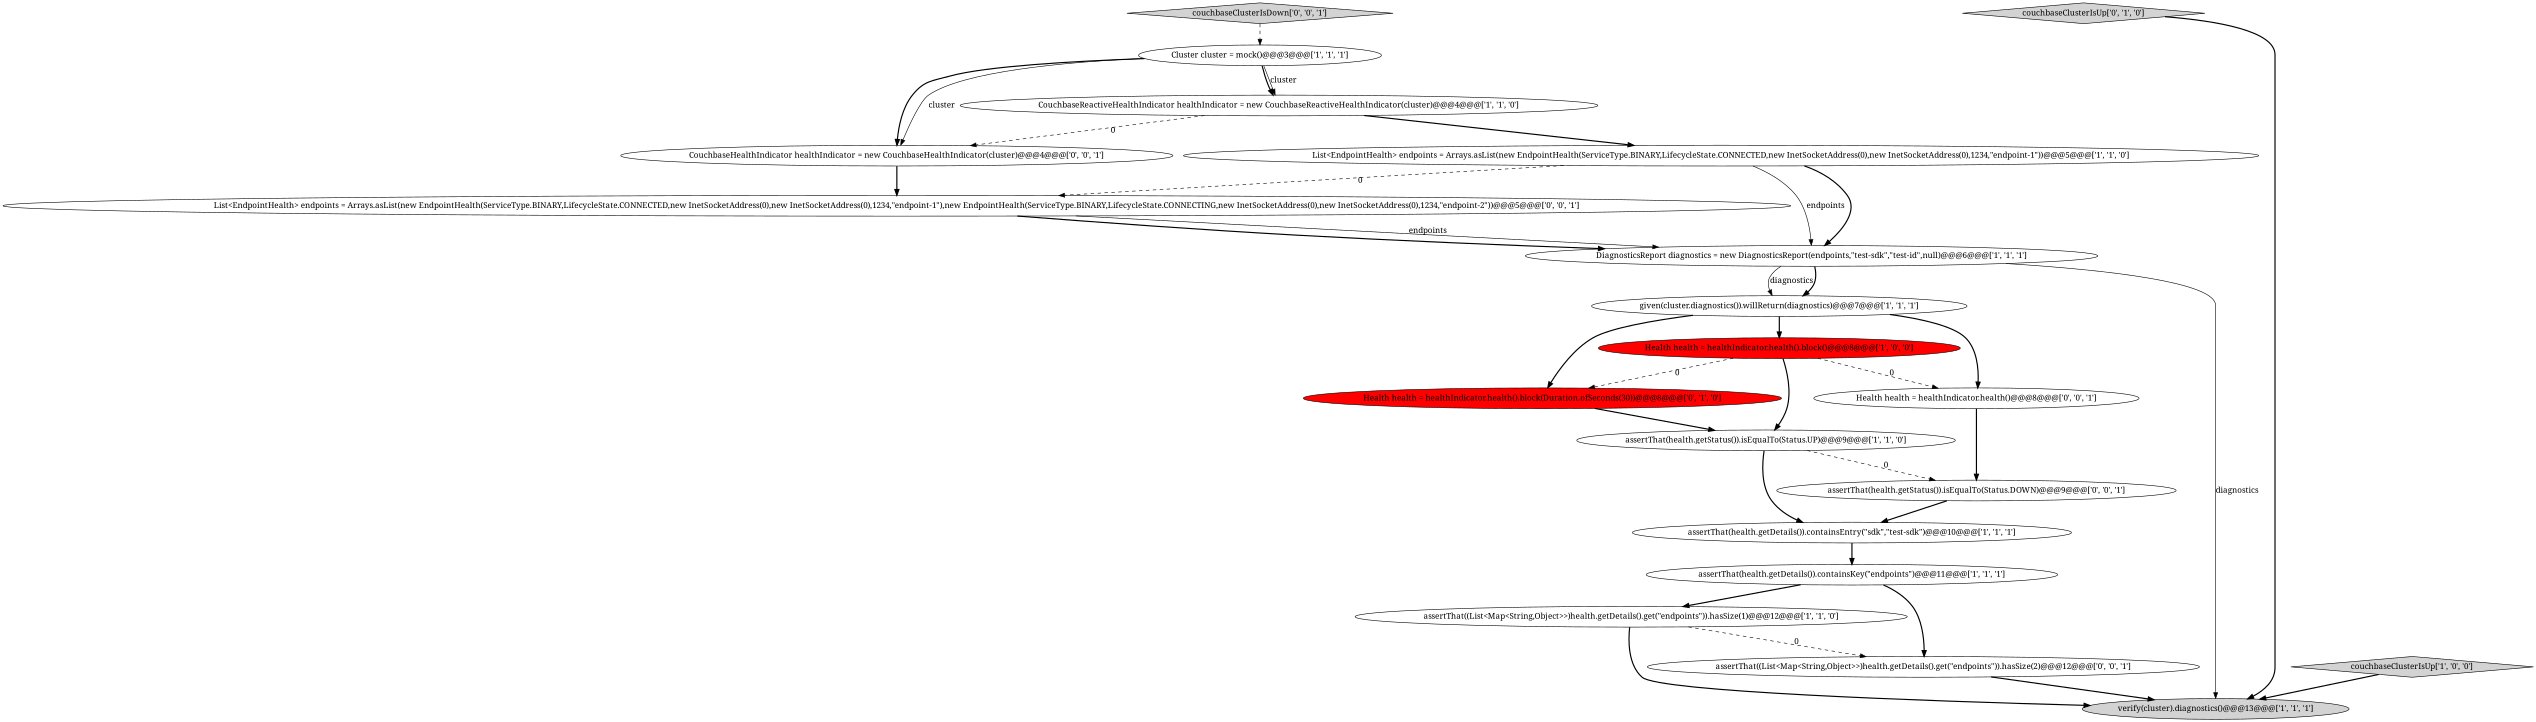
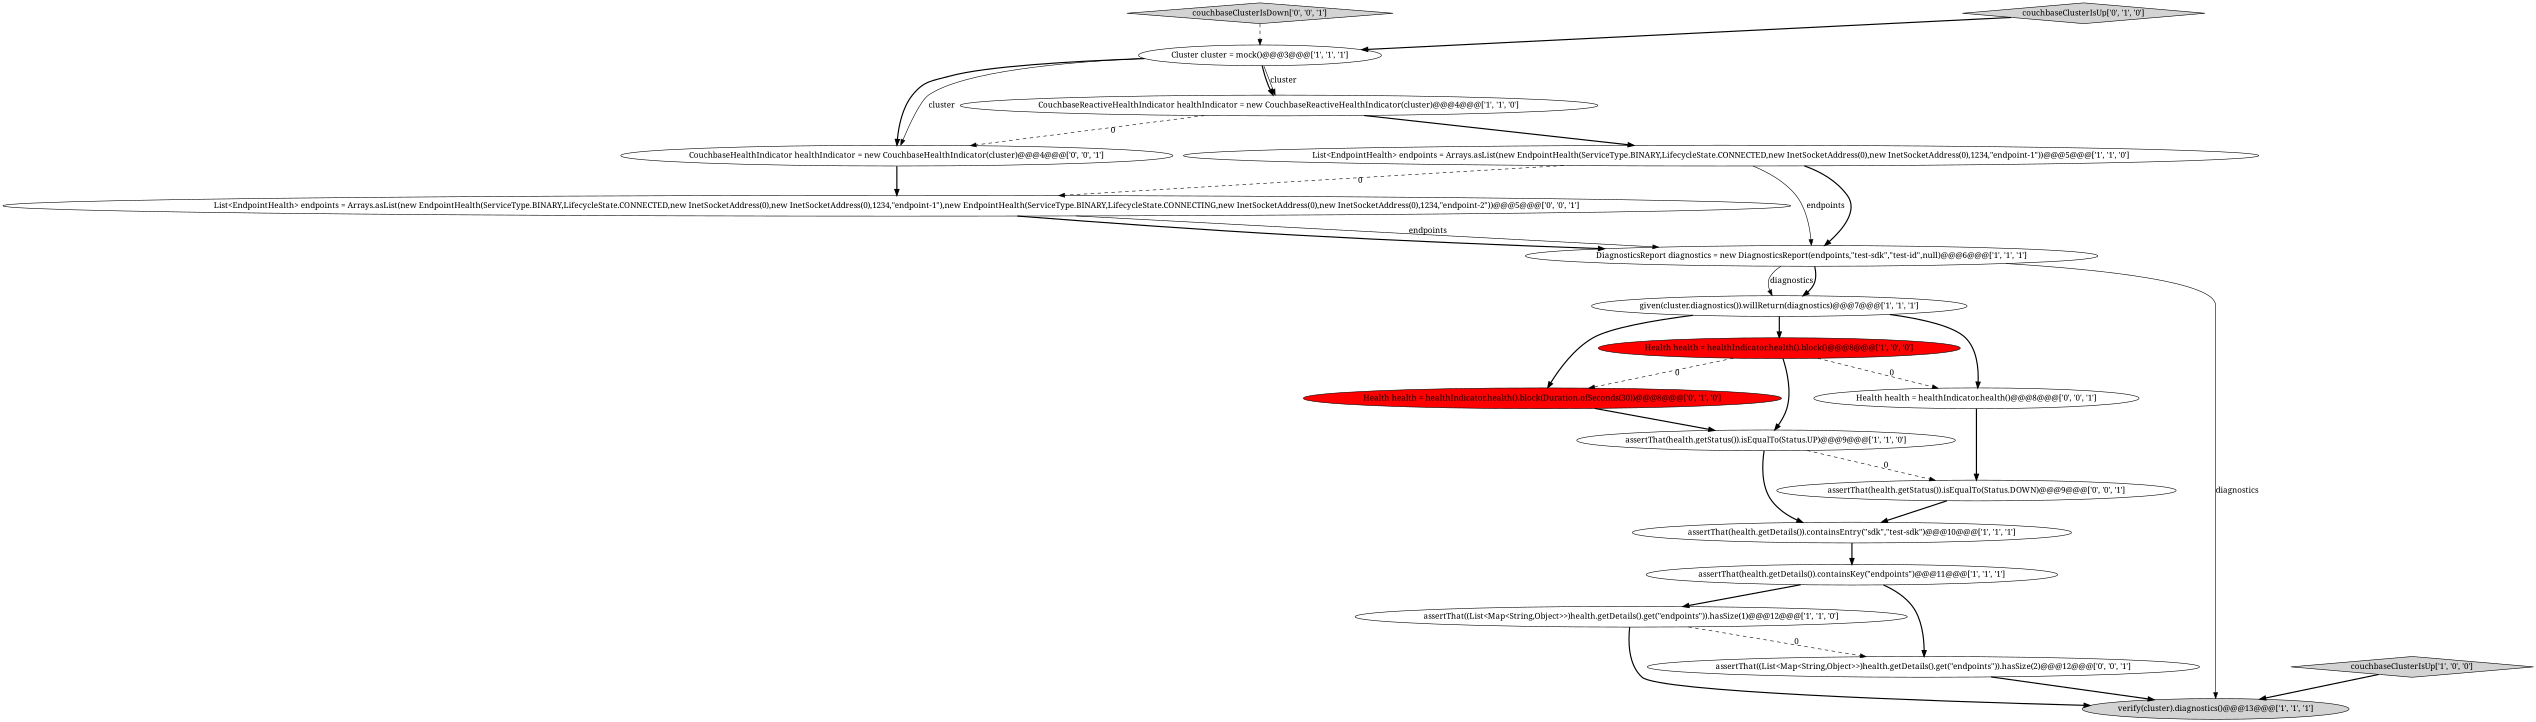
edge "couchbaseClusterIsUp['0', '1', '0']" -> "verify(cluster).diagnostics()@@@13@@@['1', '1', '1']": now "couchbaseClusterIsUp['0', '1', '0']" -> "Cluster cluster = mock()@@@3@@@['1', '1', '1']"
